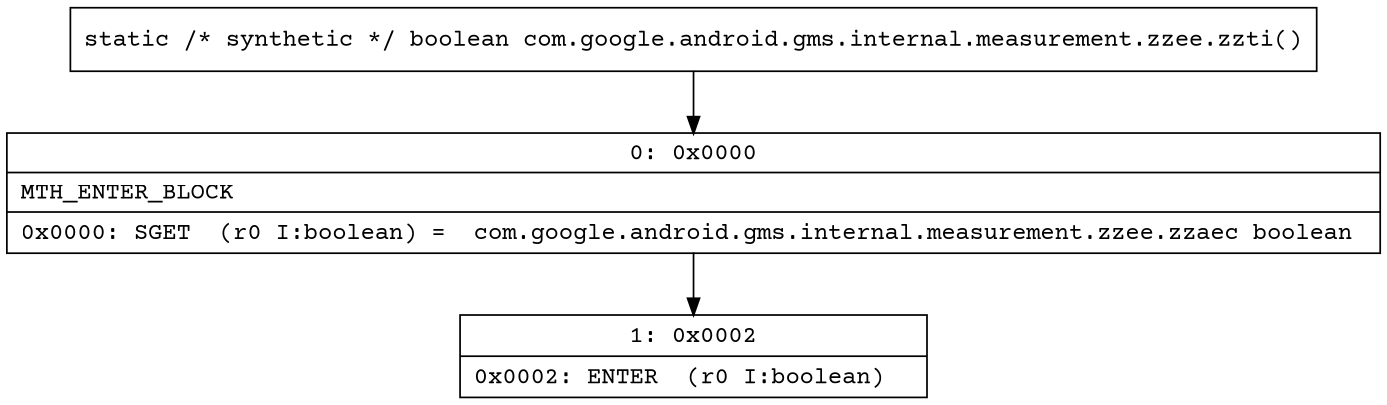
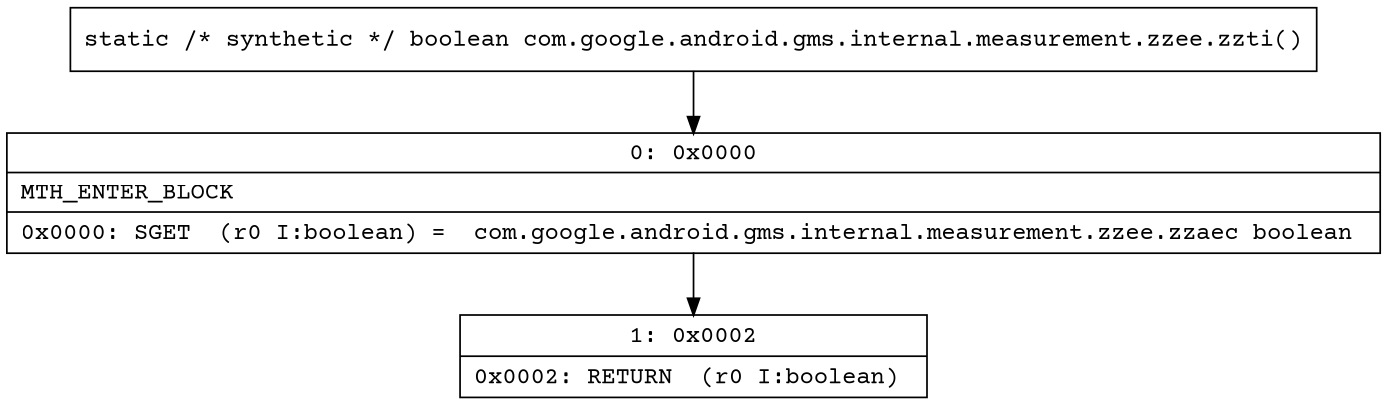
node "1: 0x0002": text "0x0002: ENTER  (r0 I:boolean)" -> "0x0002: RETURN  (r0 I:boolean)"
